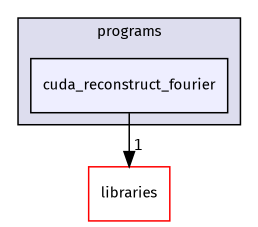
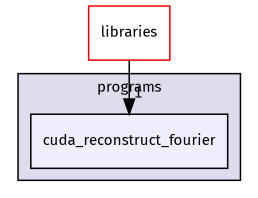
edge "cuda_reconstruct_fourier" -> "libraries": reversed
